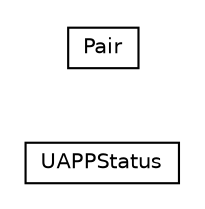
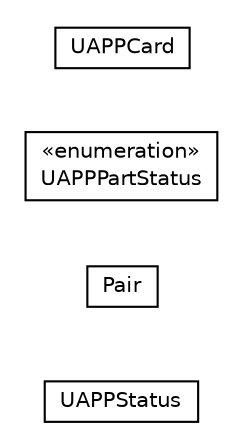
node "UAPPCard": added
node "UAPPPartStatus": added
